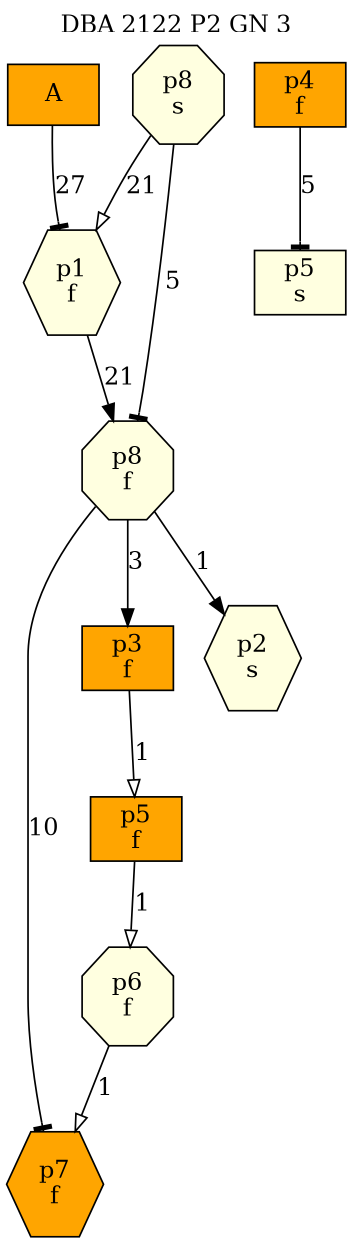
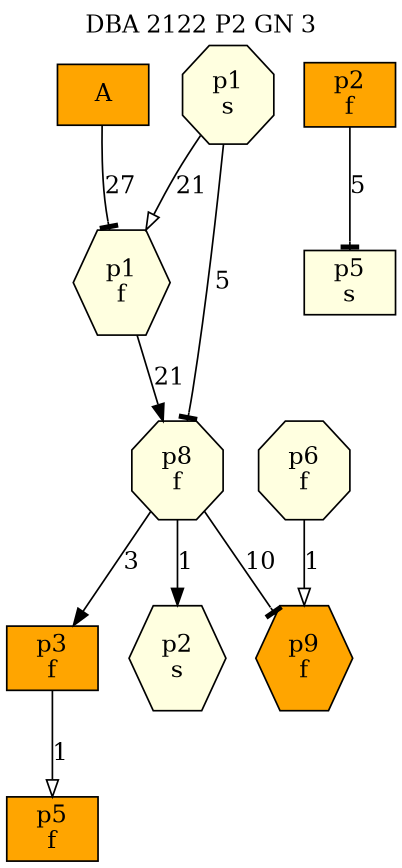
node "p8 s": label "p8 s" -> "p1 s"
node "p4 f": label "p4 f" -> "p2 f"
edge "p5 f" -> "p6 f": removed, label "1"
node "p7 f": label "p7 f" -> "p9 f"
